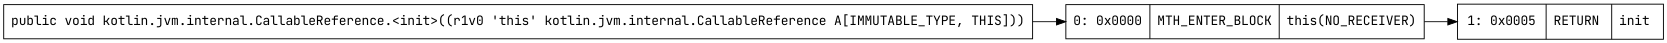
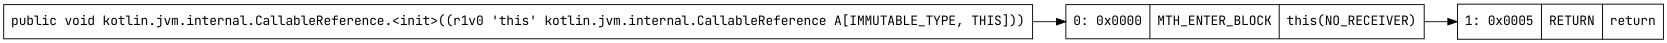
node "1: 0x0005": text "init" -> "return"
